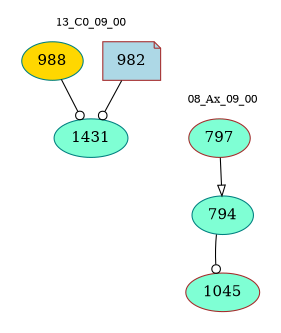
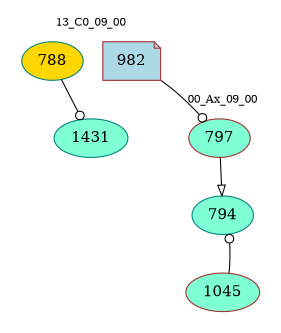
node "988": label "988" -> "788"
edge "982" -> "1431": now "982" -> "797"
cluster "08_Ax_09_00": label "08_Ax_09_00" -> "00_Ax_09_00"
edge "794" -> "1045": reversed
